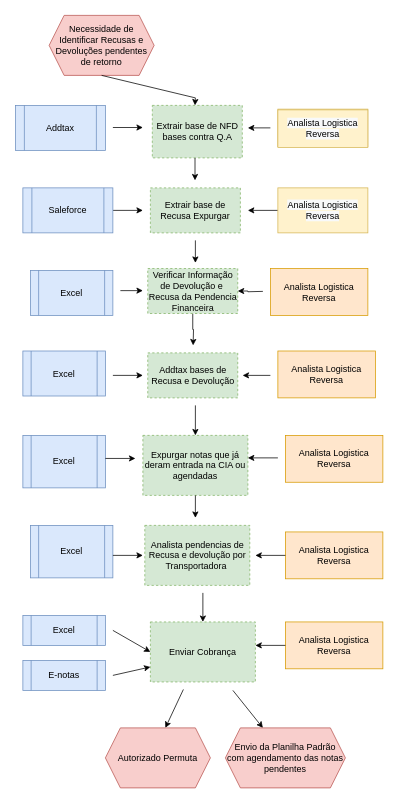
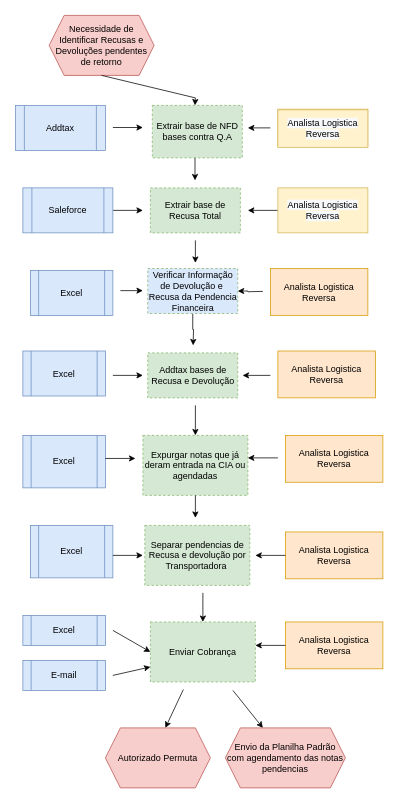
node "Extrair base de Recusa Expurgar": label "Extrair base de Recusa Expurgar" -> "Extrair base de Recusa Total"
node "Verificar Informação de Devolução e Recusa da Pendencia Financeira": fillcolor #d5e8d4 -> #dae8fc
node "Analista pendencias de Recusa e devolução por Transportadora": label "Analista pendencias de Recusa e devolução por Transportadora" -> "Separar pendencias de Recusa e devolução por Transportadora"
node "E-notas": label "E-notas" -> "E-mail"
node "Envio da Planilha Padrão com agendamento das notas pendentes": label "Envio da Planilha Padrão com agendamento das notas pendentes" -> "Envio da Planilha Padrão com agendamento das notas pendencias"
